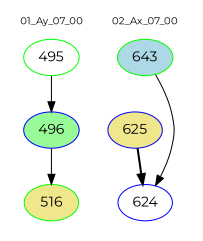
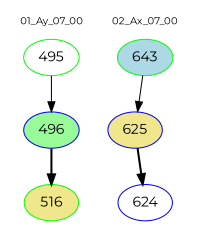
edge "643" -> "624": now "643" -> "625"
edge "496" -> "516": style solid -> bold
